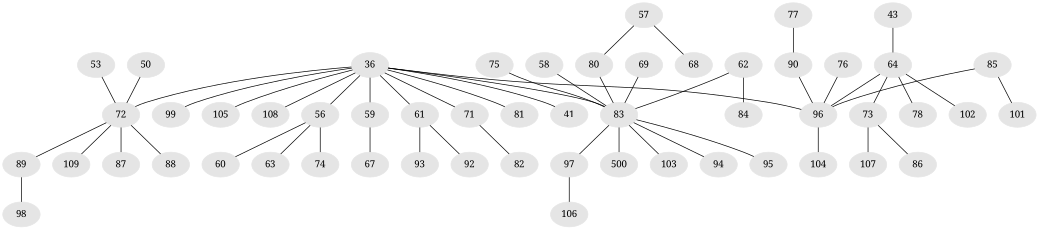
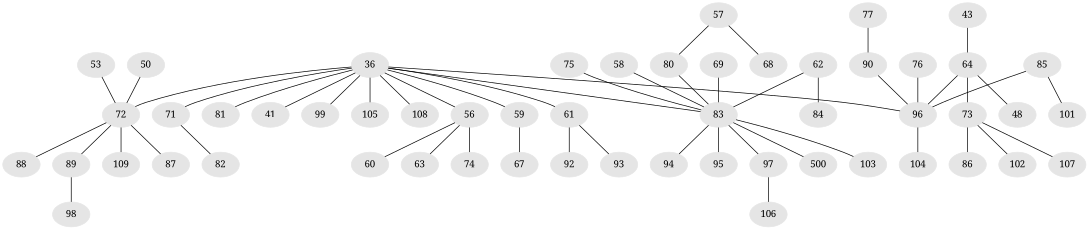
edge "64" -- "102": now "73" -- "102"
node "78": label "78" -> "48"
